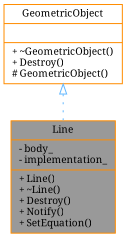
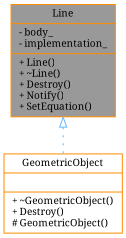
edge "Line" -> "GeometricObject": reversed
